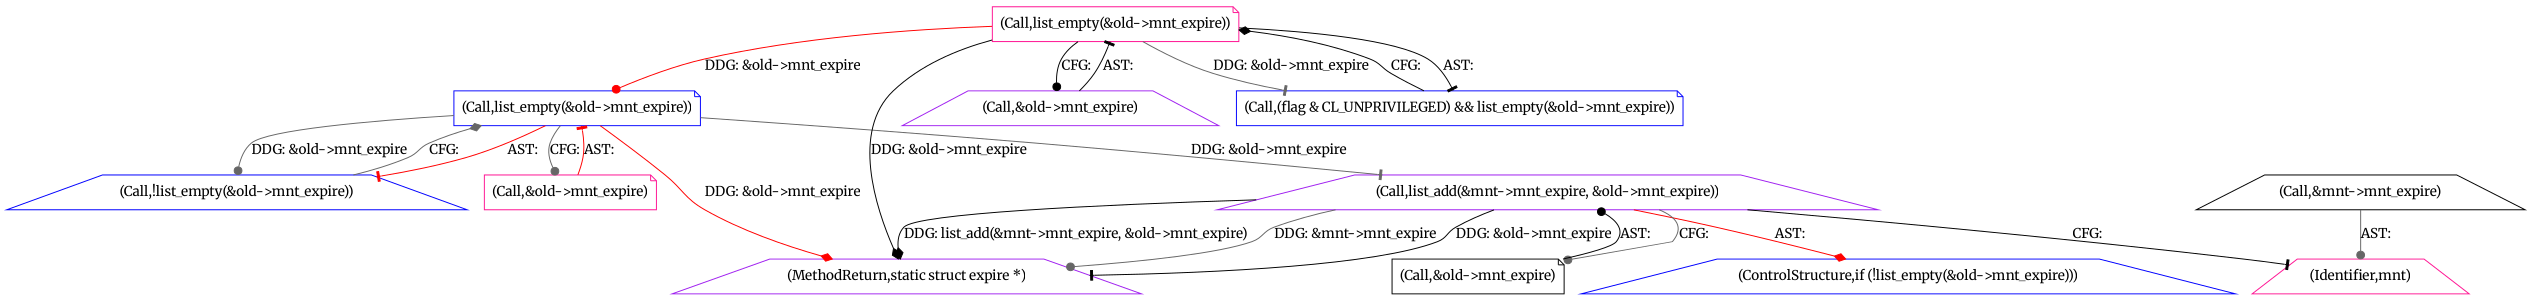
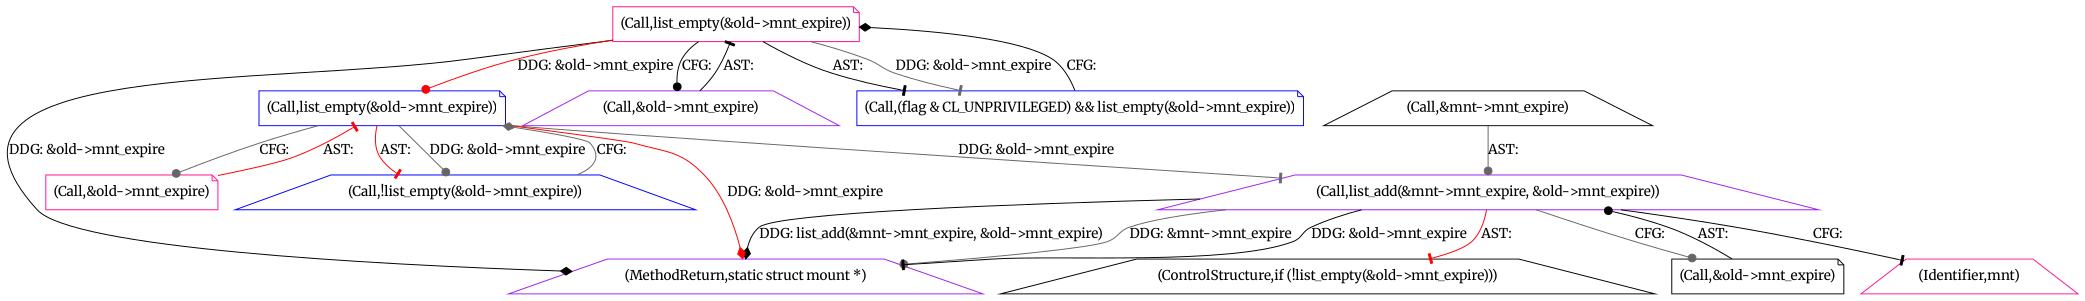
edge "(Call,list_add(&mnt->mnt_expire, &old->mnt_expire))" -> "(ControlStructure,if (!list_empty(&old->mnt_expire)))": arrowhead diamond -> tee
edge "(Call,&mnt->mnt_expire)" -> "(Identifier,mnt)": now "(Call,&mnt->mnt_expire)" -> "(Call,list_add(&mnt->mnt_expire, &old->mnt_expire))"
node "(MethodReturn,static struct expire *)": label "(MethodReturn,static struct expire *)" -> "(MethodReturn,static struct mount *)"
node "(ControlStructure,if (!list_empty(&old->mnt_expire)))": color blue -> black
